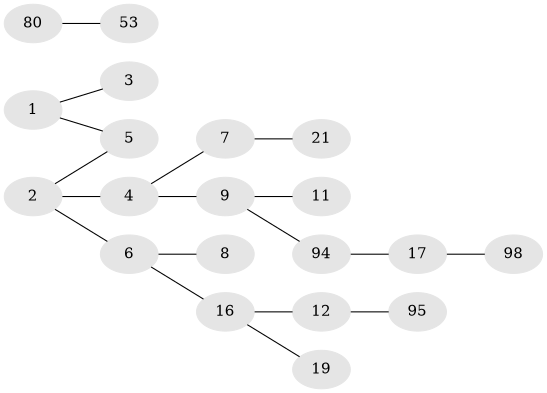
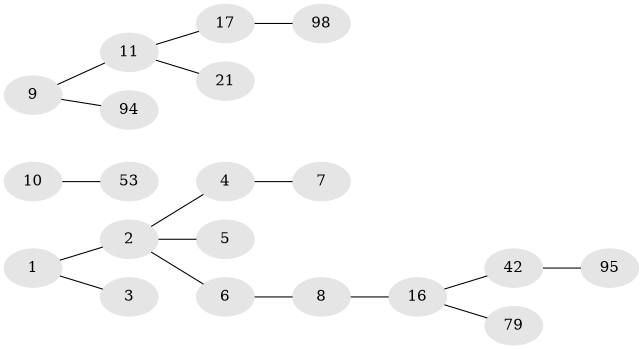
node "80": label "80" -> "10"
edge "1" -- "5": now "1" -- "2"
edge "7" -- "21": now "11" -- "21"
edge "4" -- "9": removed
edge "94" -- "17": now "11" -- "17"
edge "6" -- "16": now "8" -- "16"
node "12": label "12" -> "42"
node "19": label "19" -> "79"
